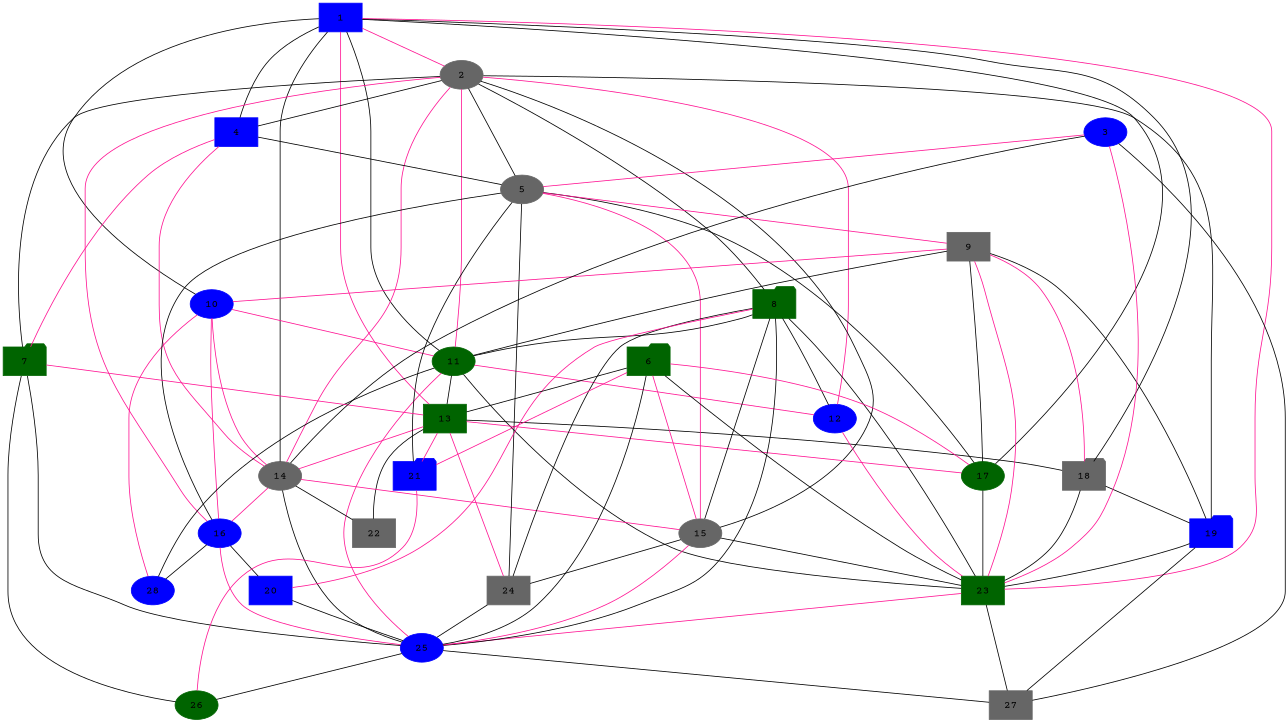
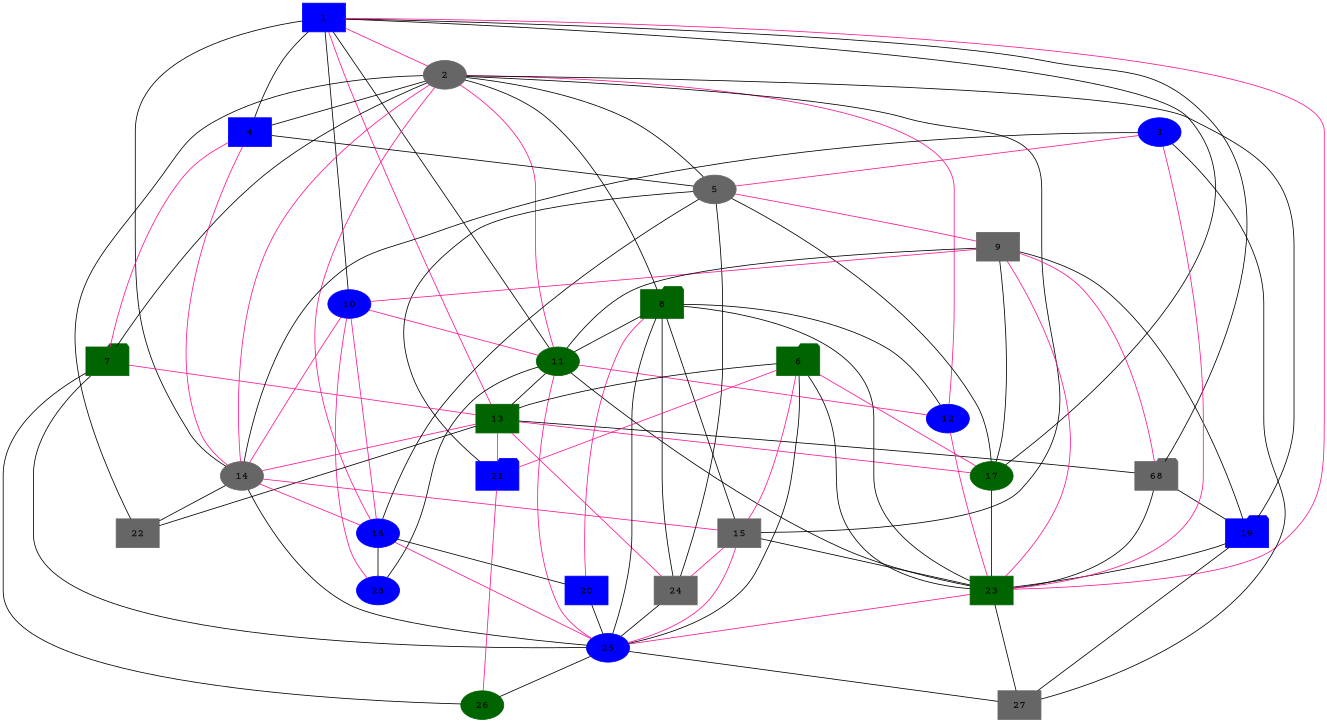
edge "2" -- "22": added
edge "5" -- "15": removed
node "18": label "18" -> "68"
node "15": shape ellipse -> box
edge "15" -- "24": color black -> deeppink
